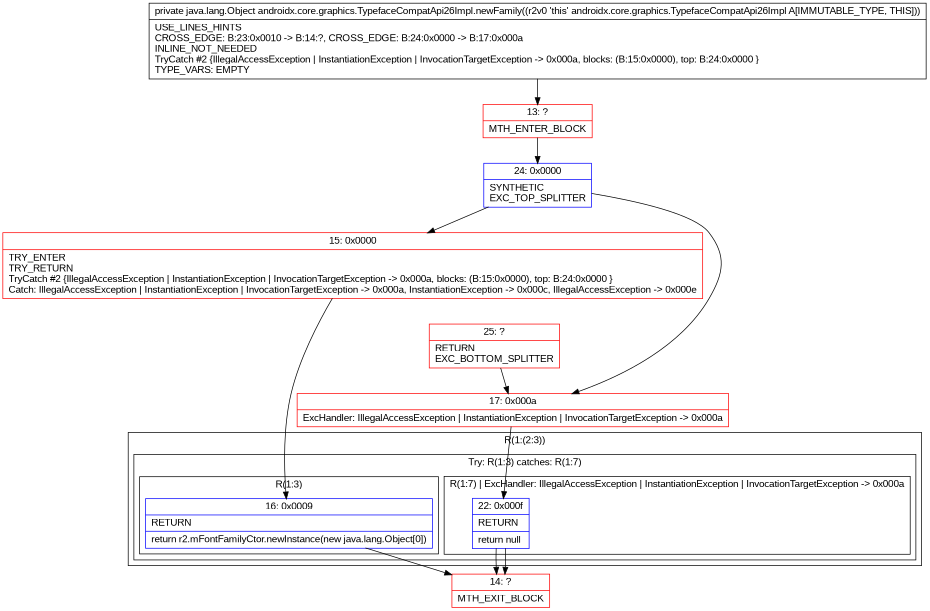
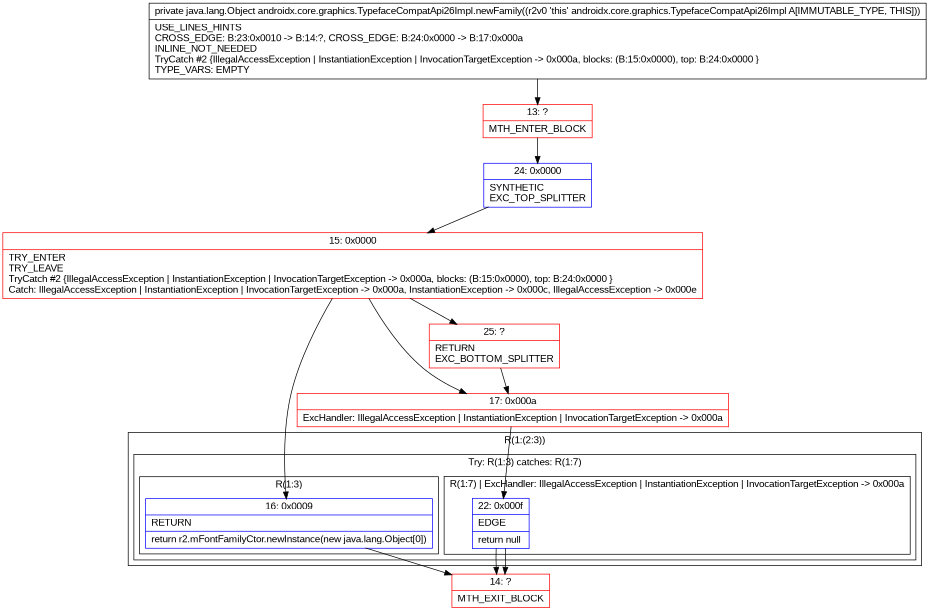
node "15: 0x0000": text "TRY_RETURN" -> "TRY_LEAVE"
edge "24: 0x0000" -> "17: 0x000a": now "15: 0x0000" -> "17: 0x000a"
edge "15: 0x0000" -> "25: ?": added
node "22: 0x000f": text "RETURN" -> "EDGE"
